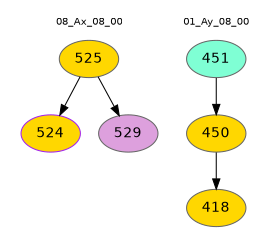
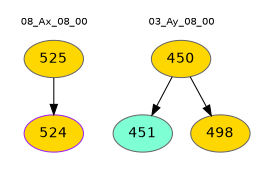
cluster "01_Ay_08_00": label "01_Ay_08_00" -> "03_Ay_08_00"
edge "451" -> "450": reversed
node "529": removed
node "418": label "418" -> "498"
